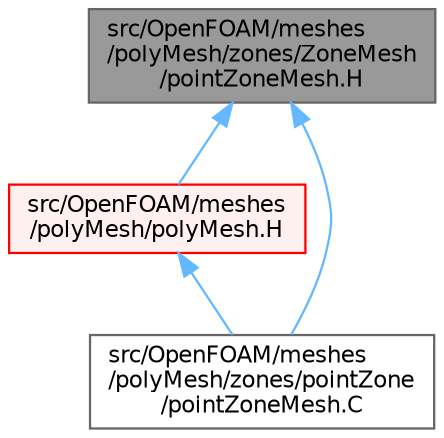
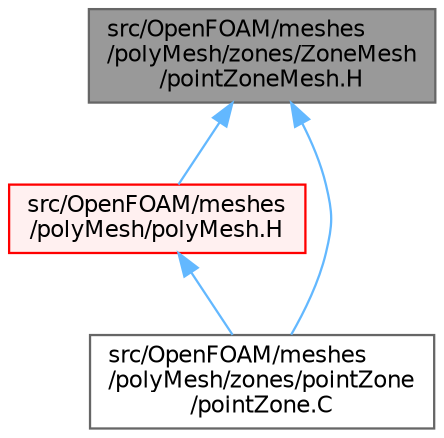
node "src/OpenFOAM/meshes /polyMesh/zones/pointZone /pointZoneMesh.C": label "src/OpenFOAM/meshes /polyMesh/zones/pointZone /pointZoneMesh.C" -> "src/OpenFOAM/meshes /polyMesh/zones/pointZone /pointZone.C"
